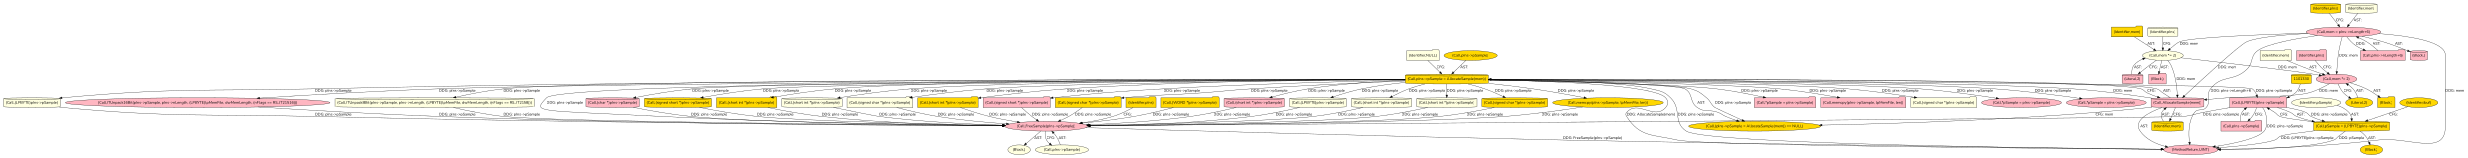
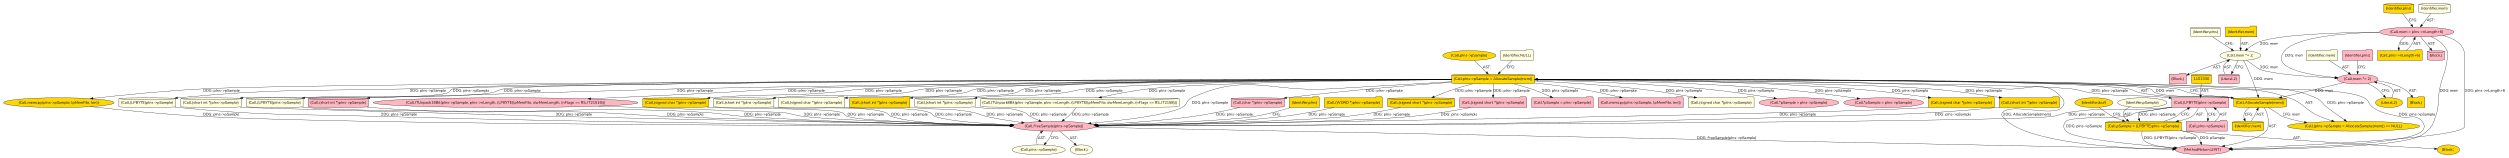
edge "(Call,mem = pIns->nLength+6)" -> "(Call,AllocateSample(mem))": removed, label "DDG: mem"
node "(Call,pIns->nLength+6)": fillcolor lightpink -> gold
node "(Call,AllocateSample(mem))": fillcolor lightpink -> gold
